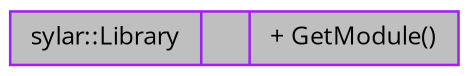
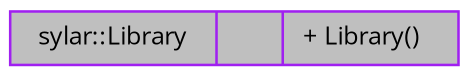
node "sylar::Library": text "+ GetModule()" -> "+ Library()"
